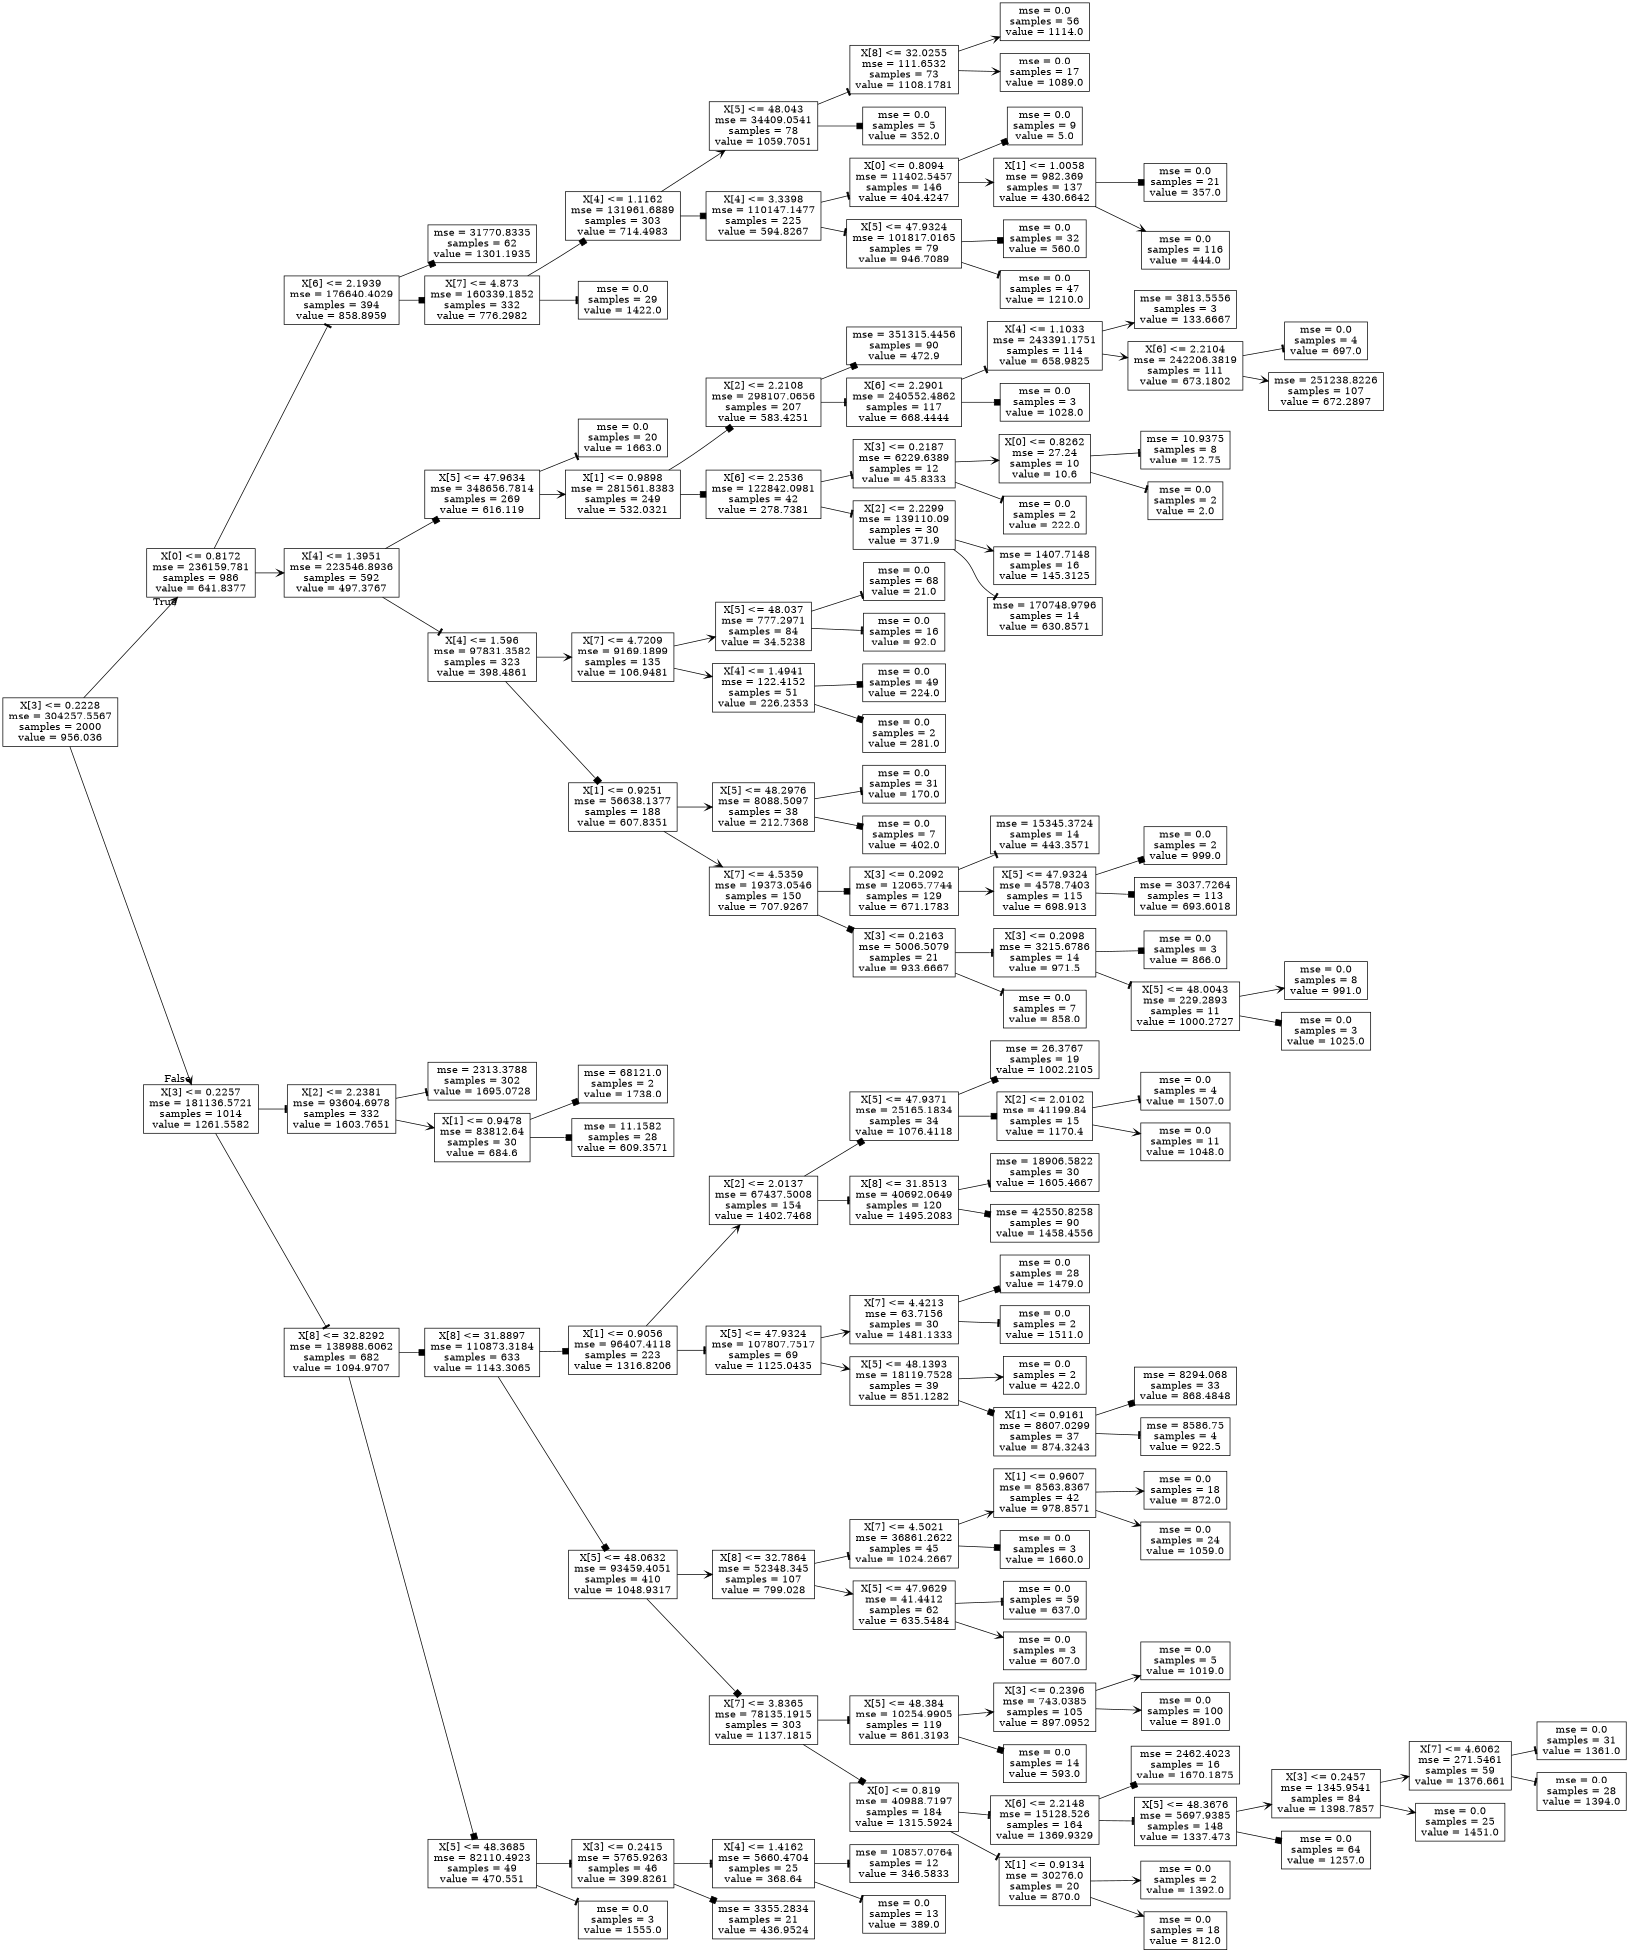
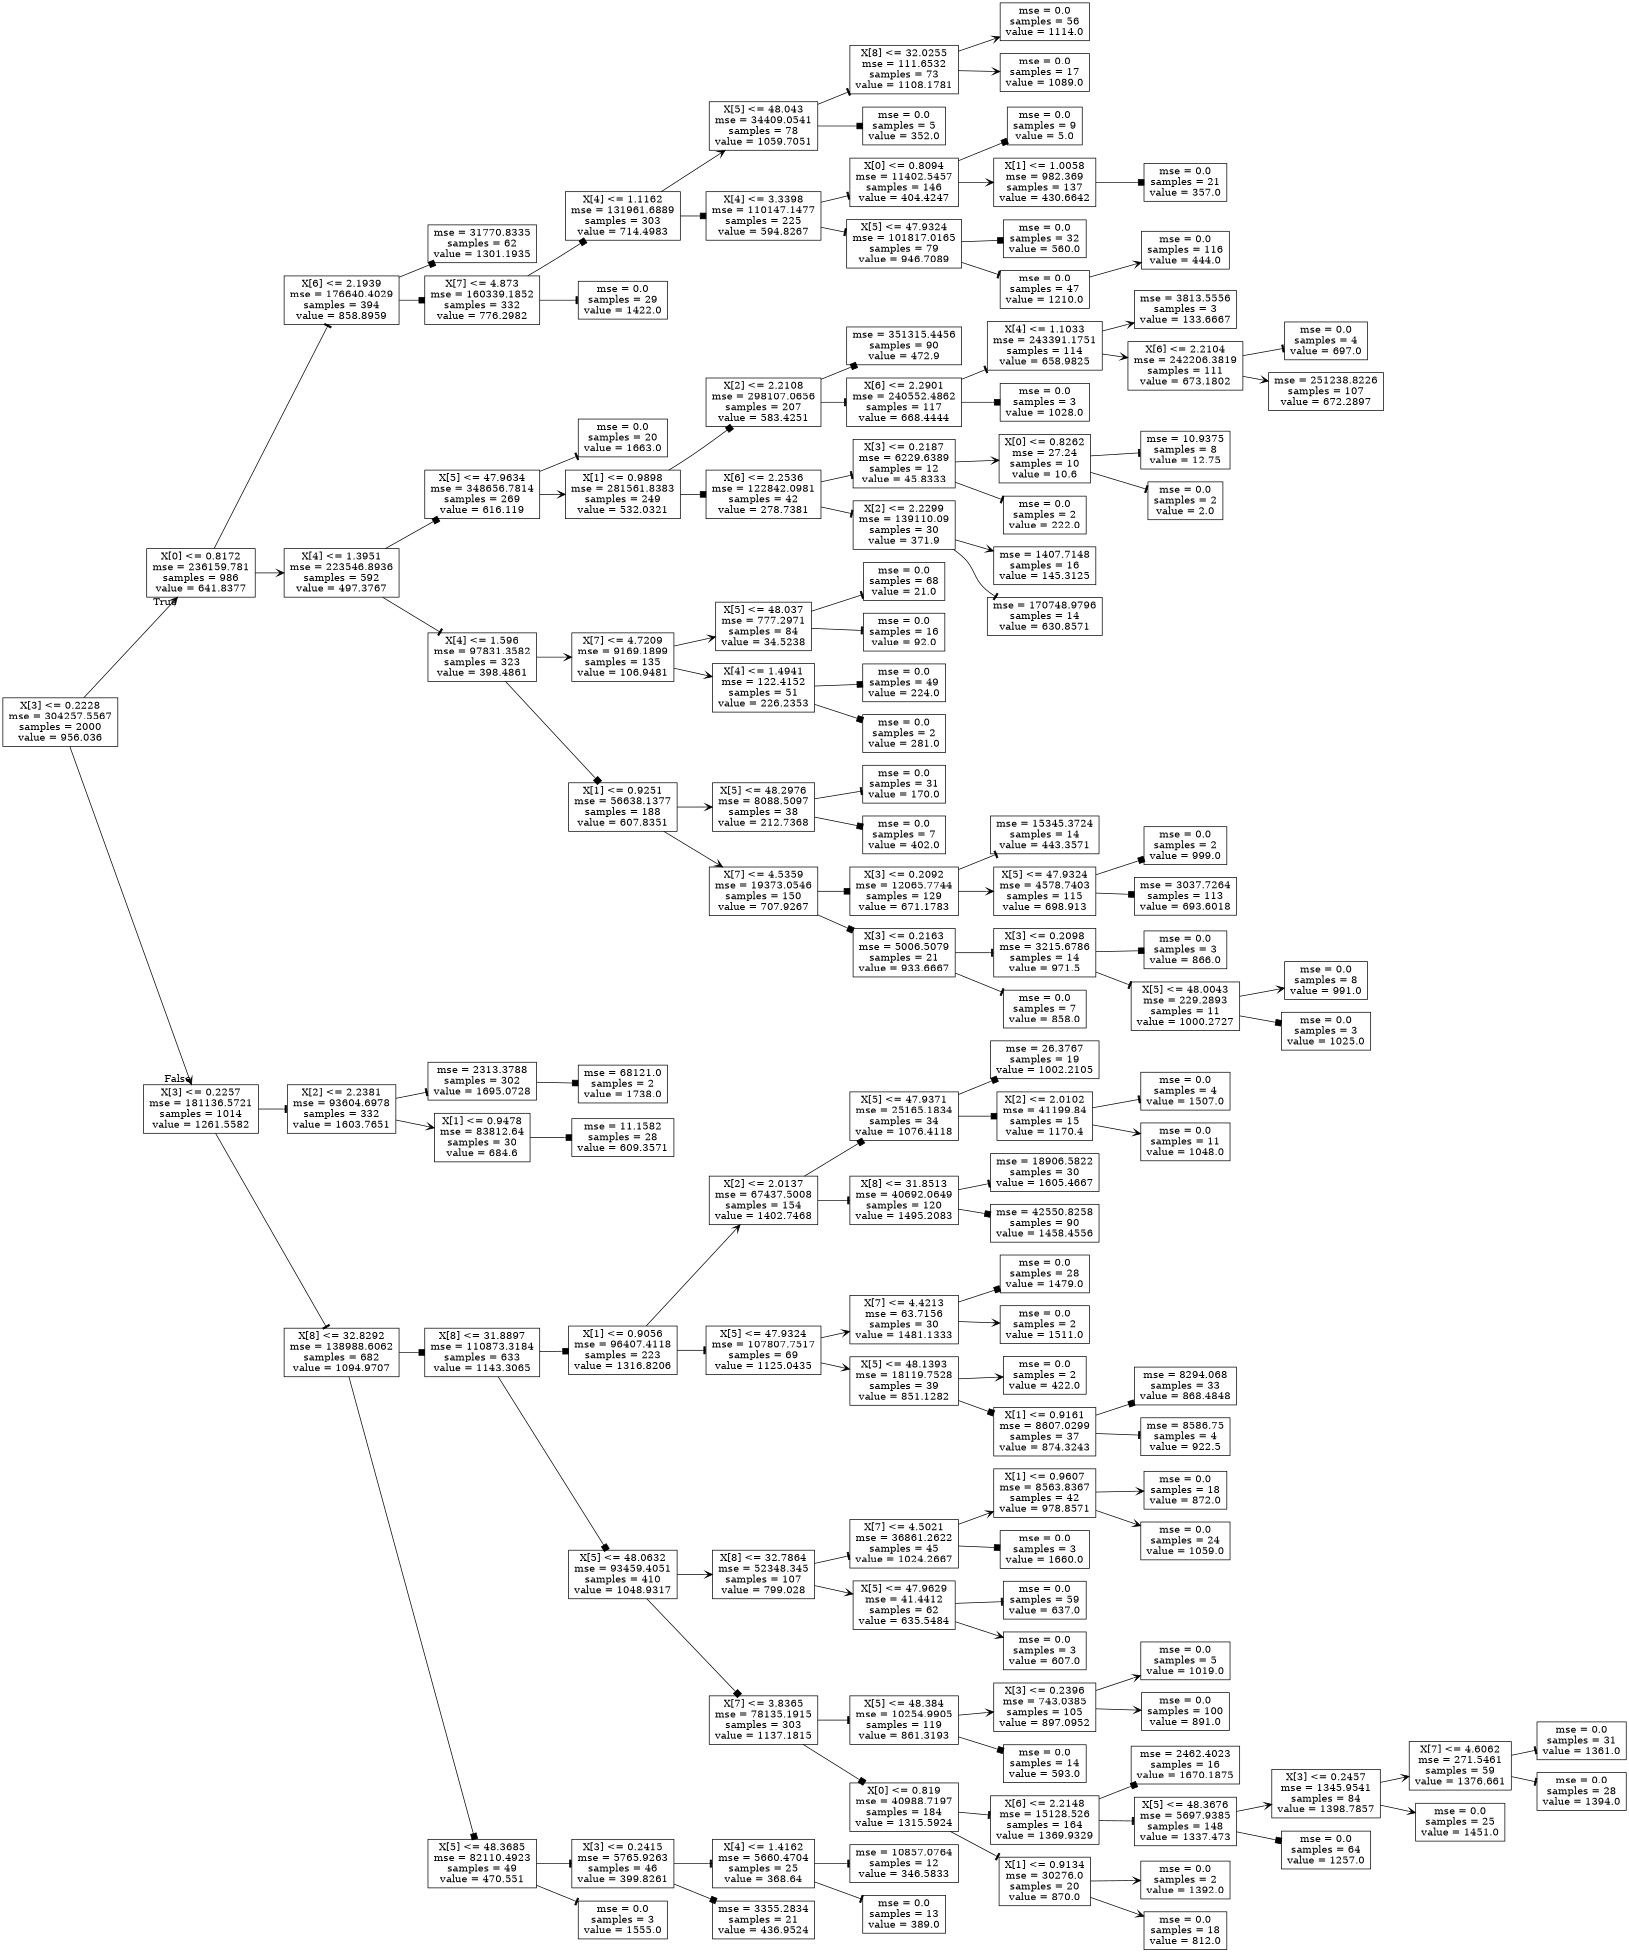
edge "X[1] <= 1.0058 mse = 982.369 samples = 137 value = 430.6642" -> "mse = 0.0 samples = 116 value = 444.0": now "mse = 0.0 samples = 47 value = 1210.0" -> "mse = 0.0 samples = 116 value = 444.0"
edge "X[1] <= 0.9478 mse = 83812.64 samples = 30 value = 684.6" -> "mse = 68121.0 samples = 2 value = 1738.0": now "mse = 2313.3788 samples = 302 value = 1695.0728" -> "mse = 68121.0 samples = 2 value = 1738.0"
edge "X[7] <= 4.4213 mse = 63.7156 samples = 30 value = 1481.1333" -> "mse = 0.0 samples = 2 value = 1511.0": arrowhead tee -> vee
